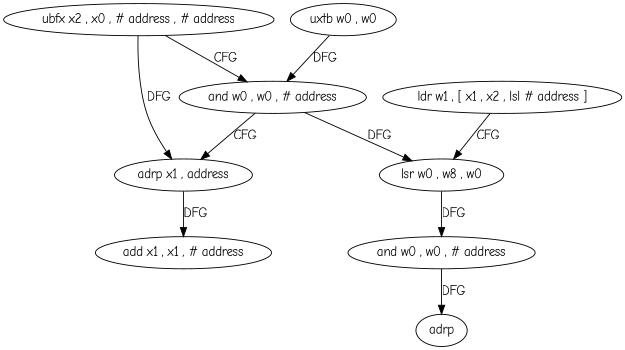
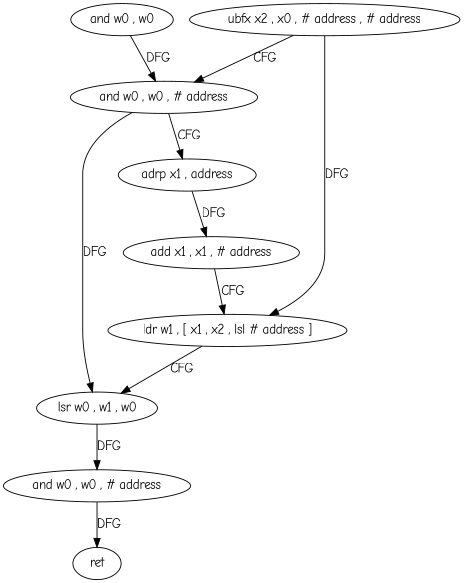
node "uxtb w0 , w0": label "uxtb w0 , w0" -> "and w0 , w0"
edge "ubfx x2 , x0 , # address , # address" -> "adrp x1 , address": now "ubfx x2 , x0 , # address , # address" -> "ldr w1 , [ x1 , x2 , lsl # address ]"
node "lsr w0 , w8 , w0": label "lsr w0 , w8 , w0" -> "lsr w0 , w1 , w0"
edge "add x1 , x1 , # address" -> "ldr w1 , [ x1 , x2 , lsl # address ]": added, label "CFG"
node "adrp": label "adrp" -> "ret"
